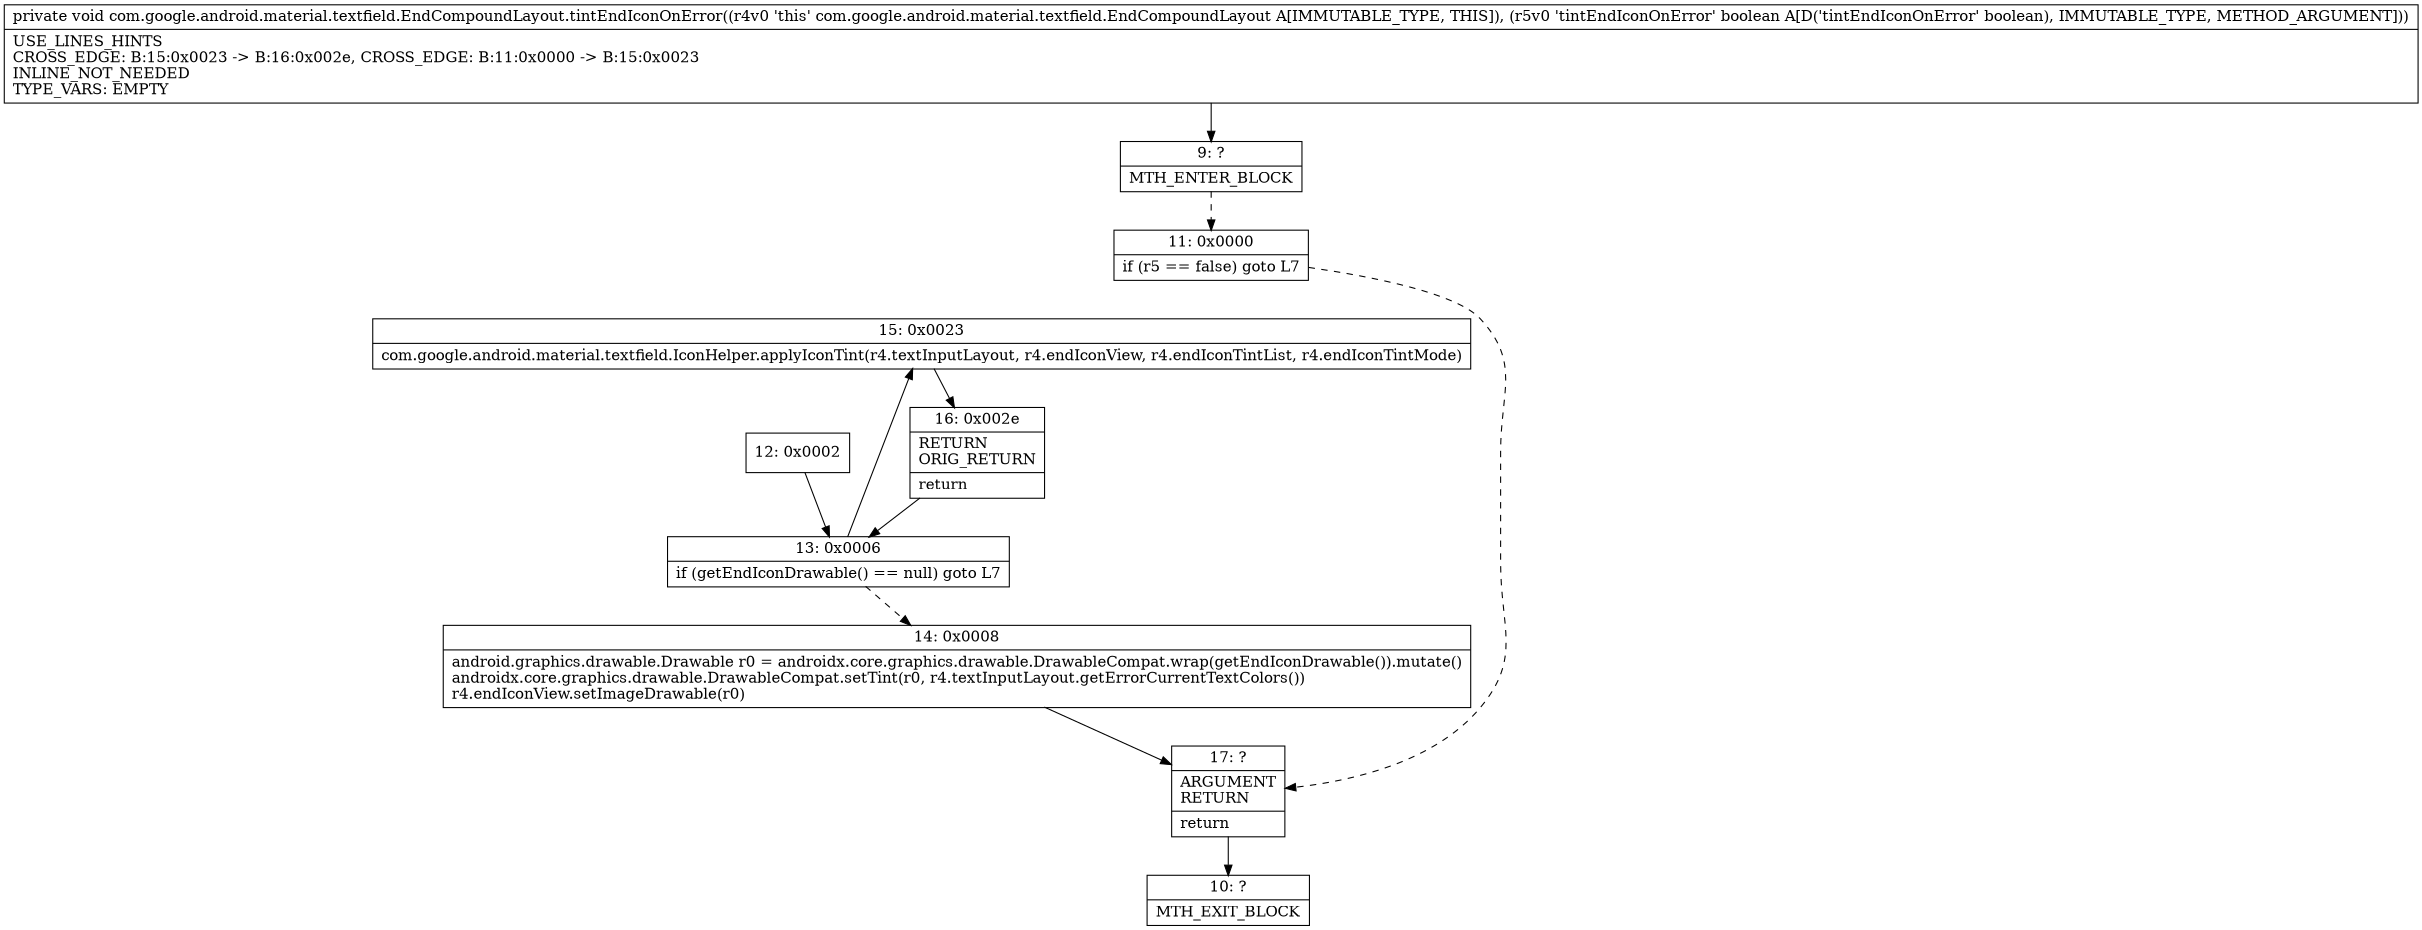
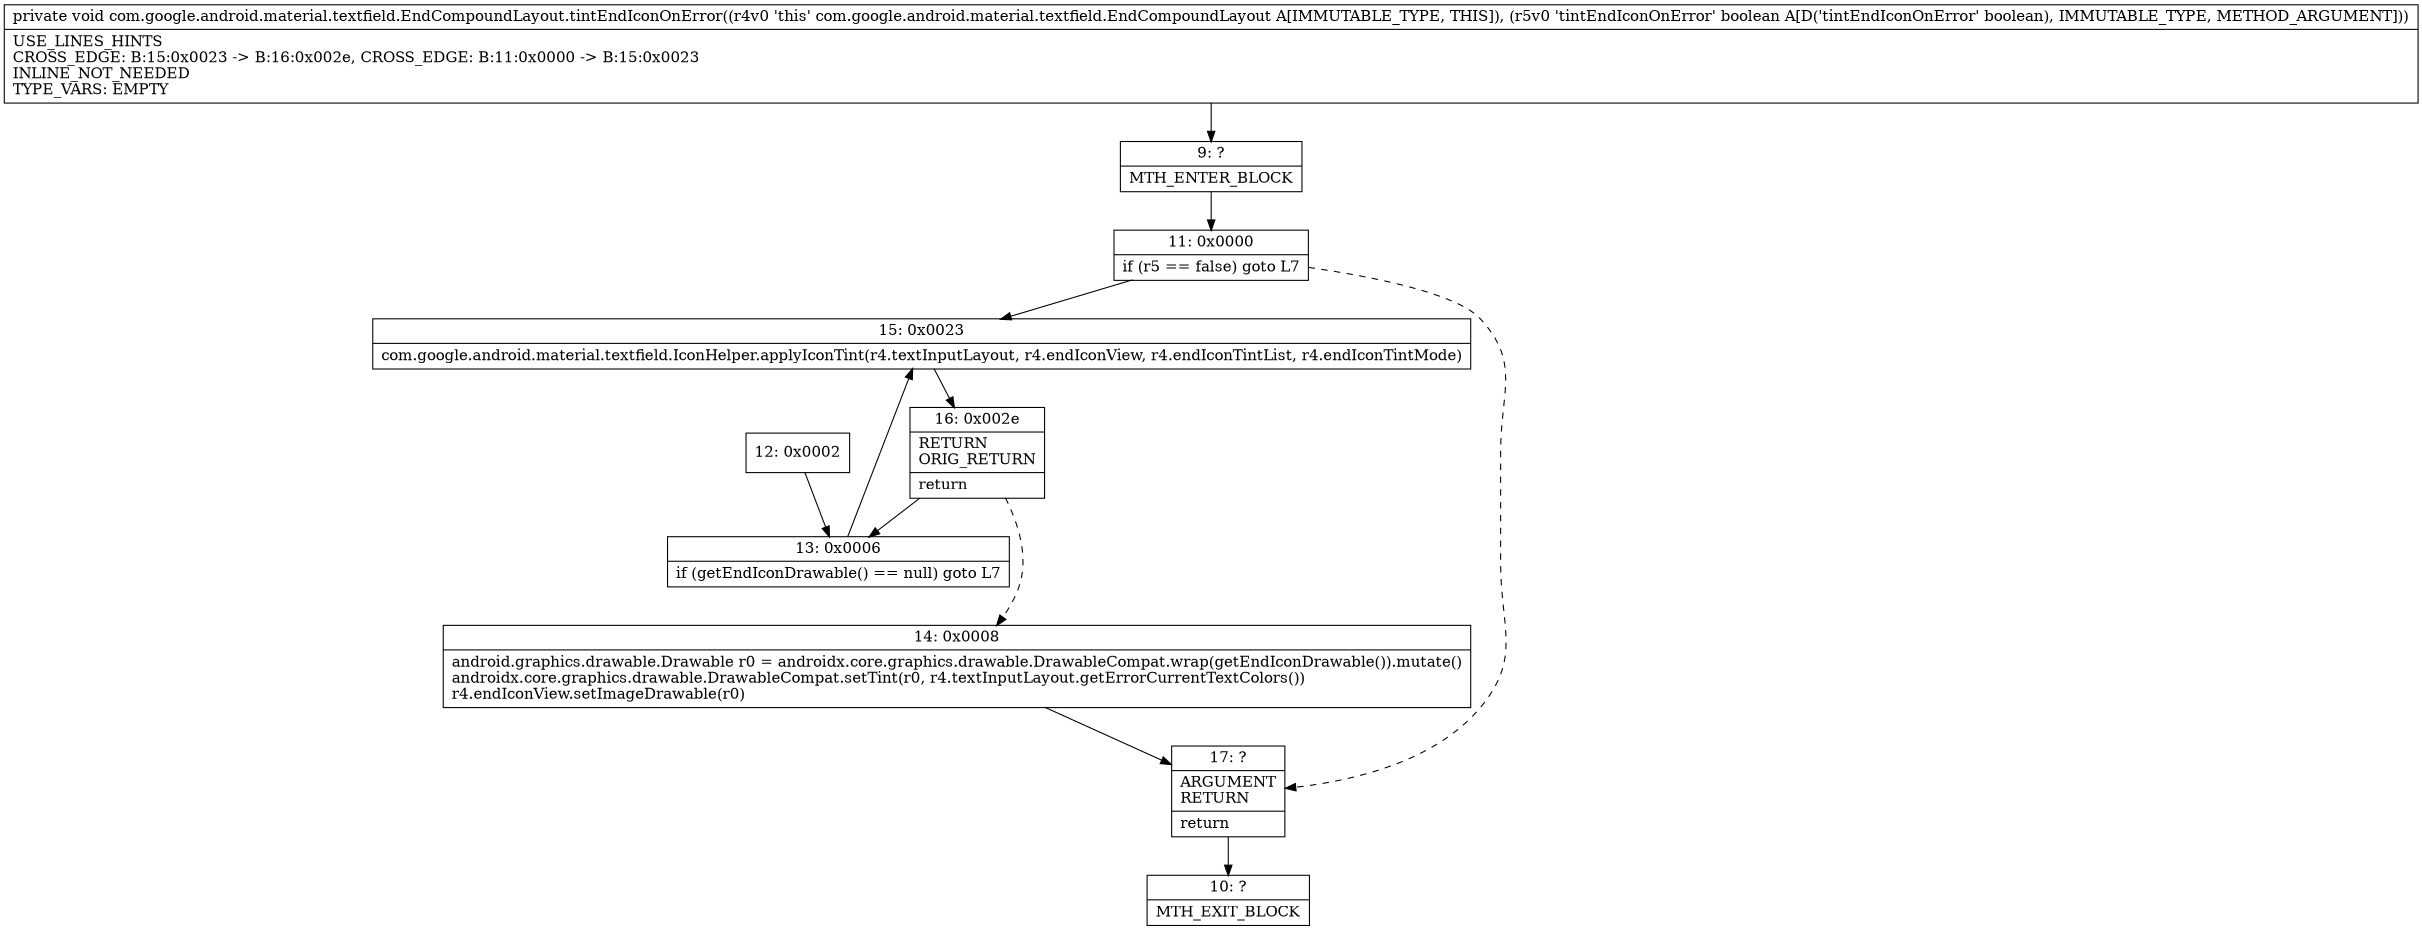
edge "9: ?" -> "11: 0x0000": style dashed -> solid
edge "11: 0x0000" -> "15: 0x0023": added
edge "13: 0x0006" -> "14: 0x0008": now "16: 0x002e" -> "14: 0x0008"
